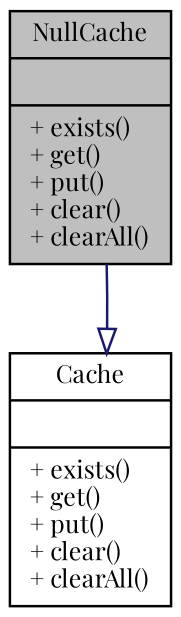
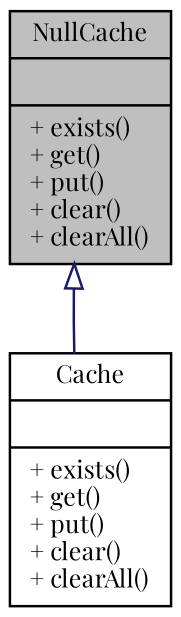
edge "NullCache" -> "Cache": reversed
